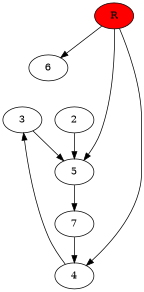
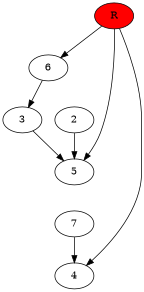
edge "5" -> "7": removed
edge "4" -> "3": now "6" -> "3"
